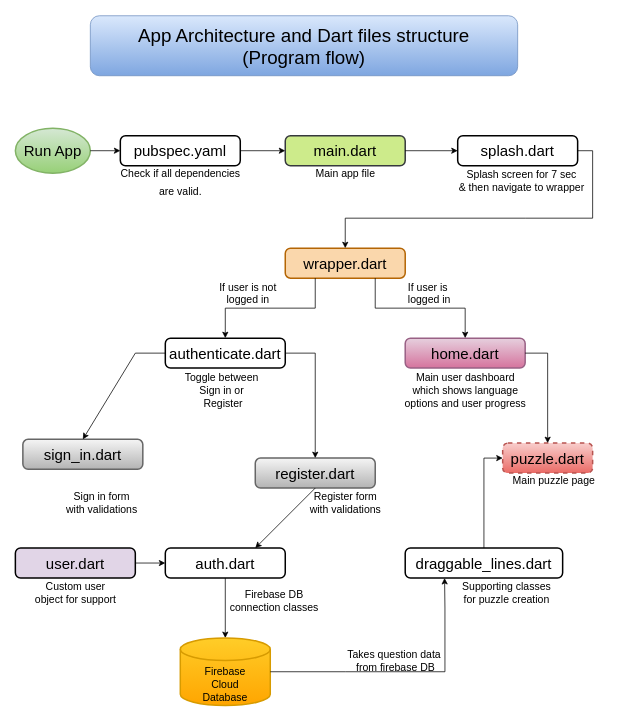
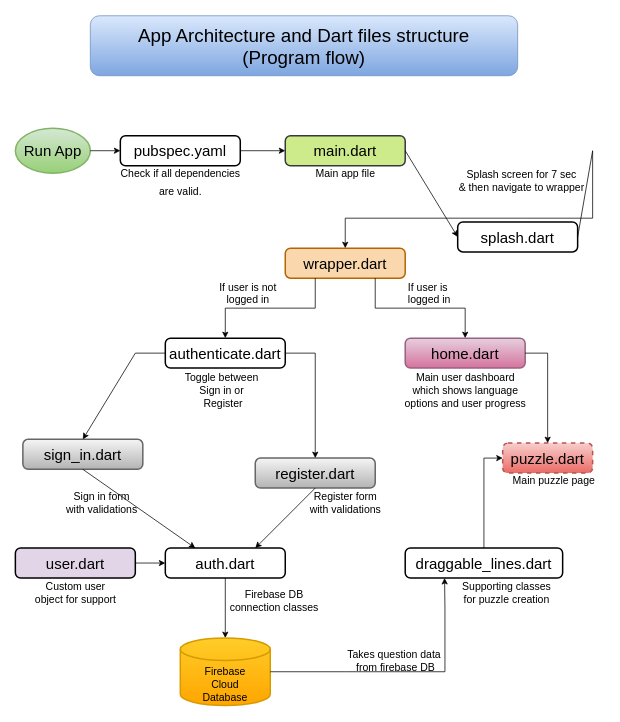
node "splash.dart": moved (518, 150) -> (518, 237)
edge "sign_in.dart" -> "auth.dart": added
